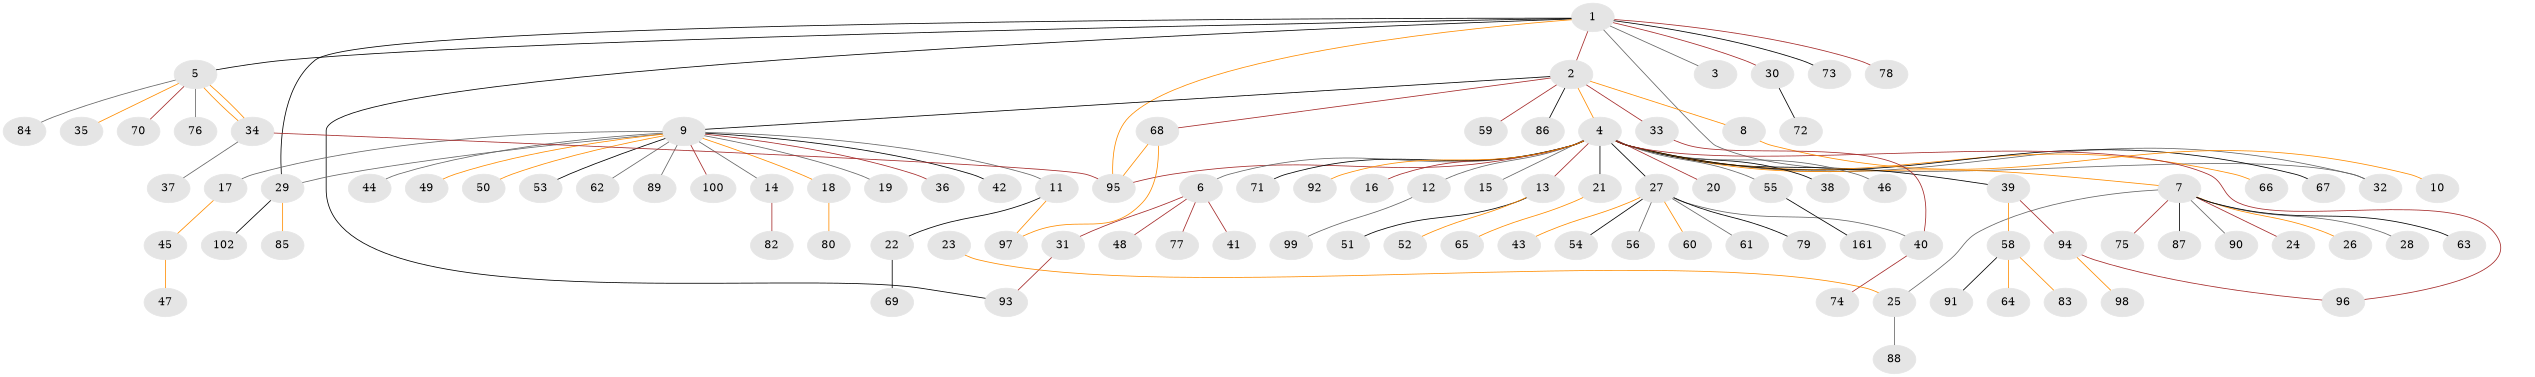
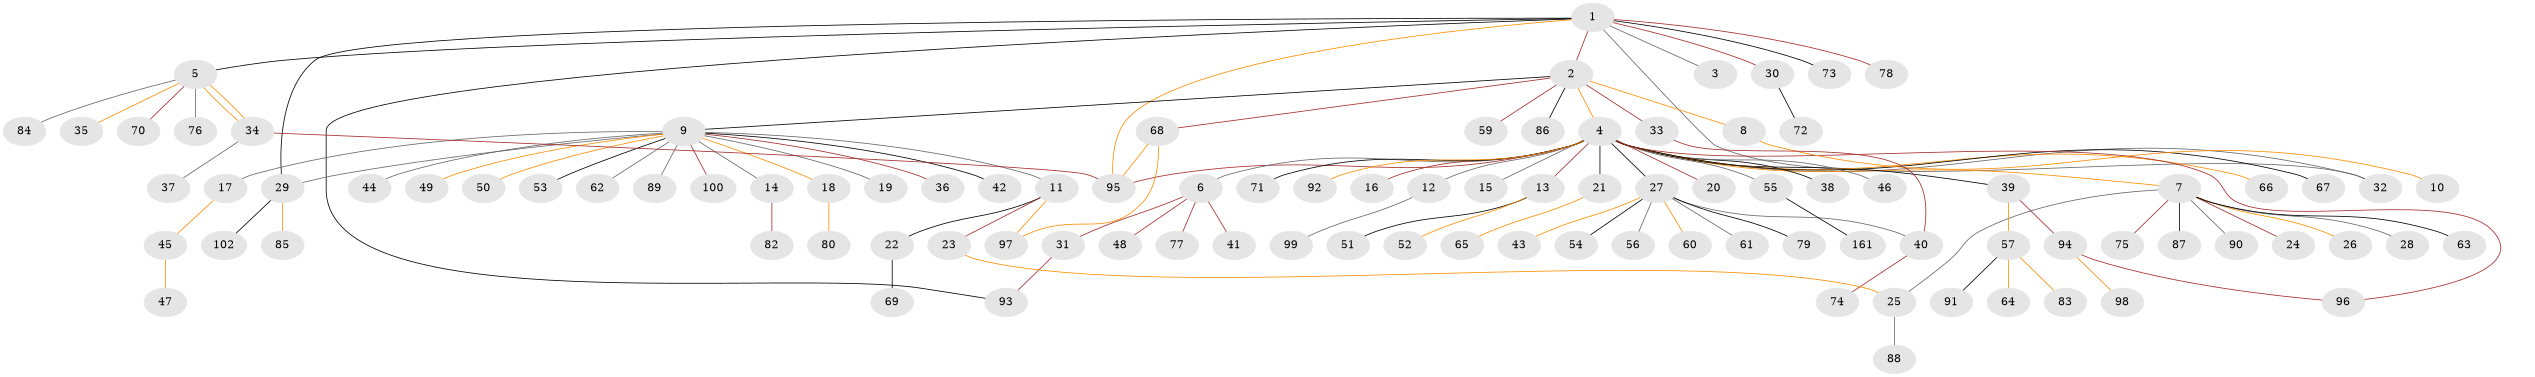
edge "11" -- "23": added
node "58": label "58" -> "57"
